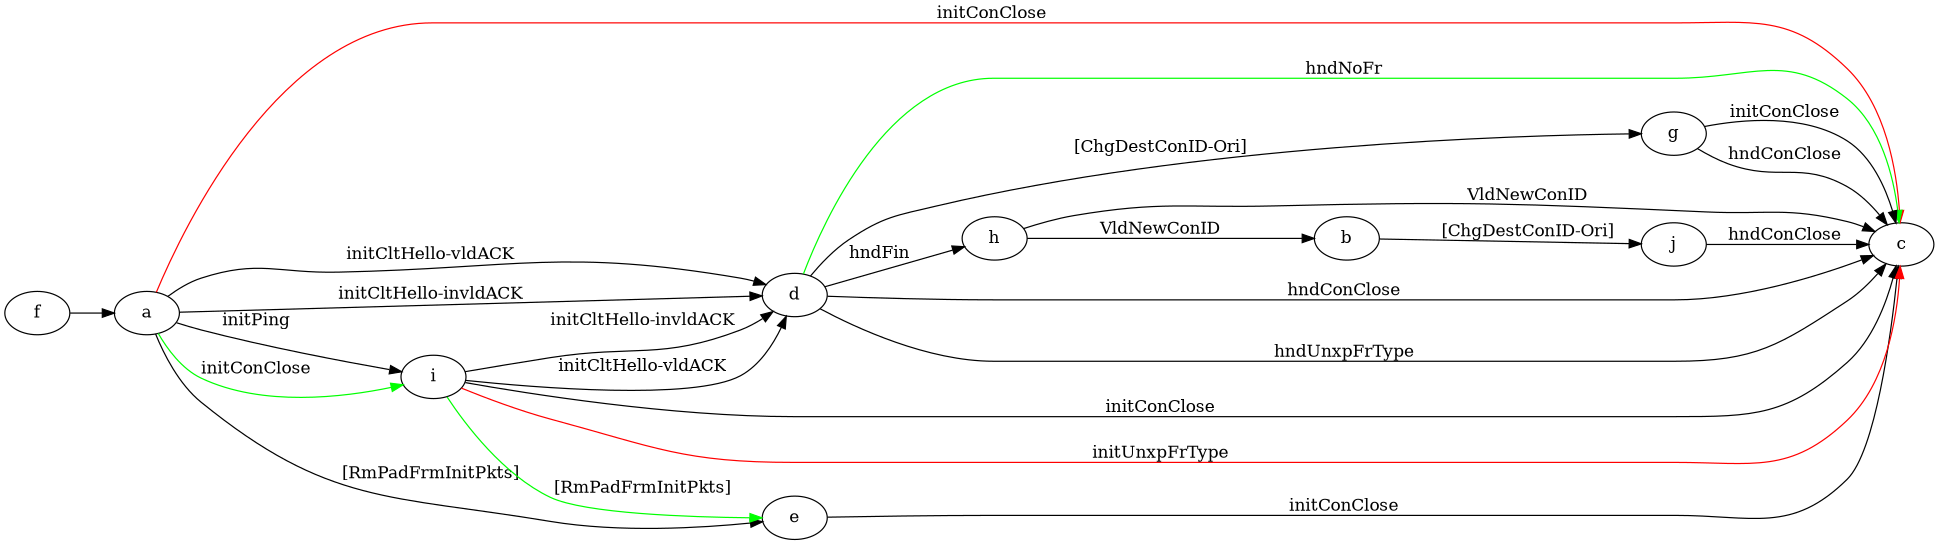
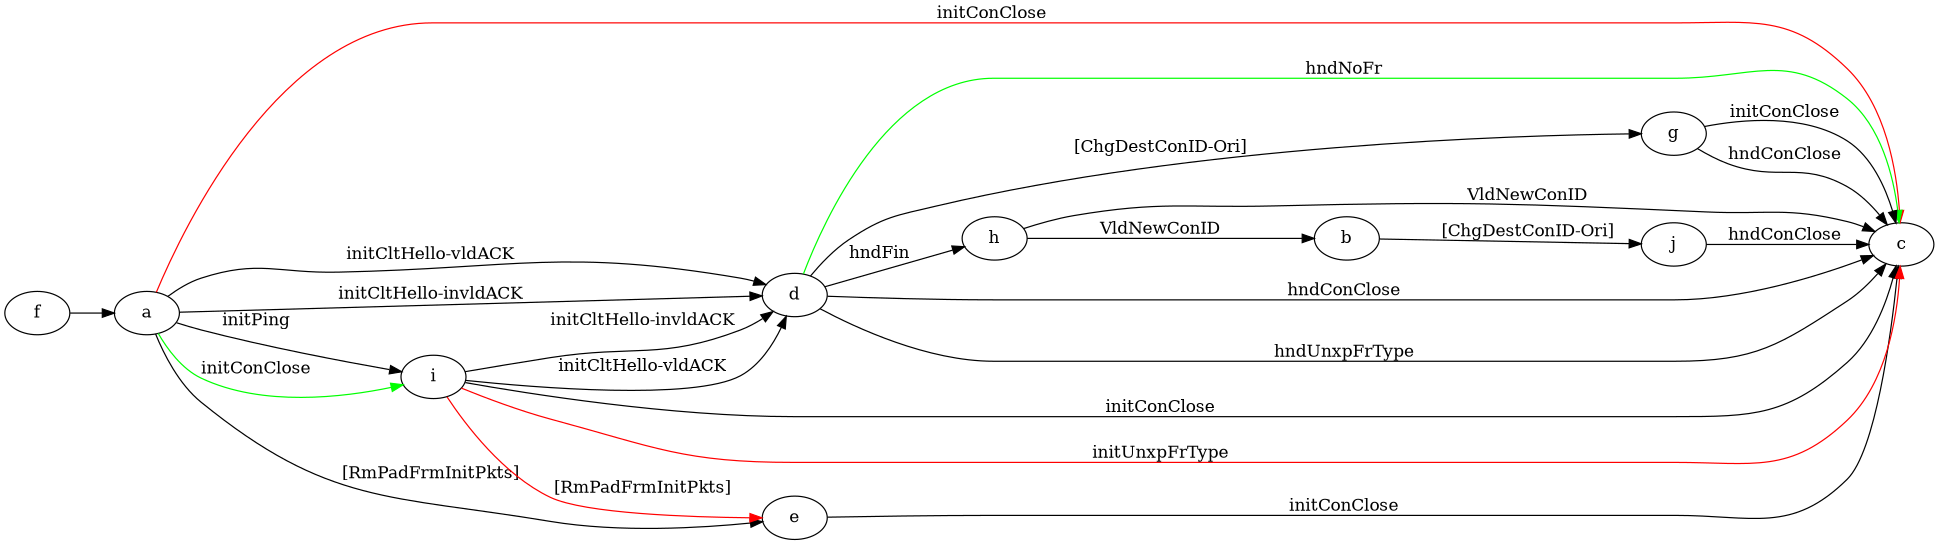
edge "i" -> "e": color green -> red
